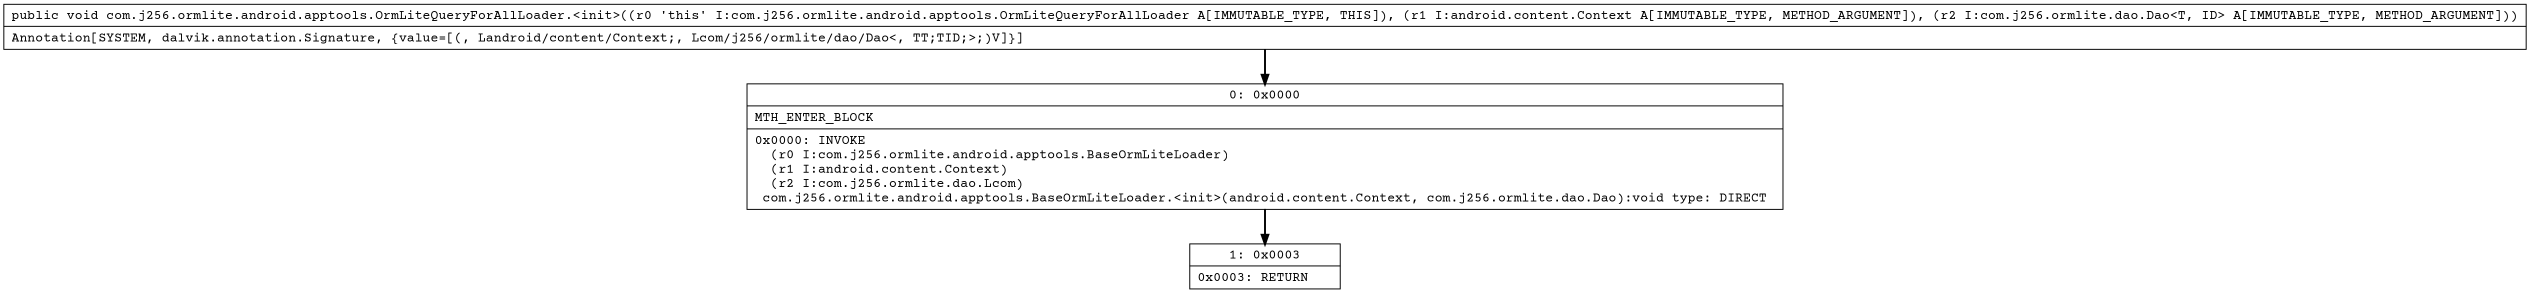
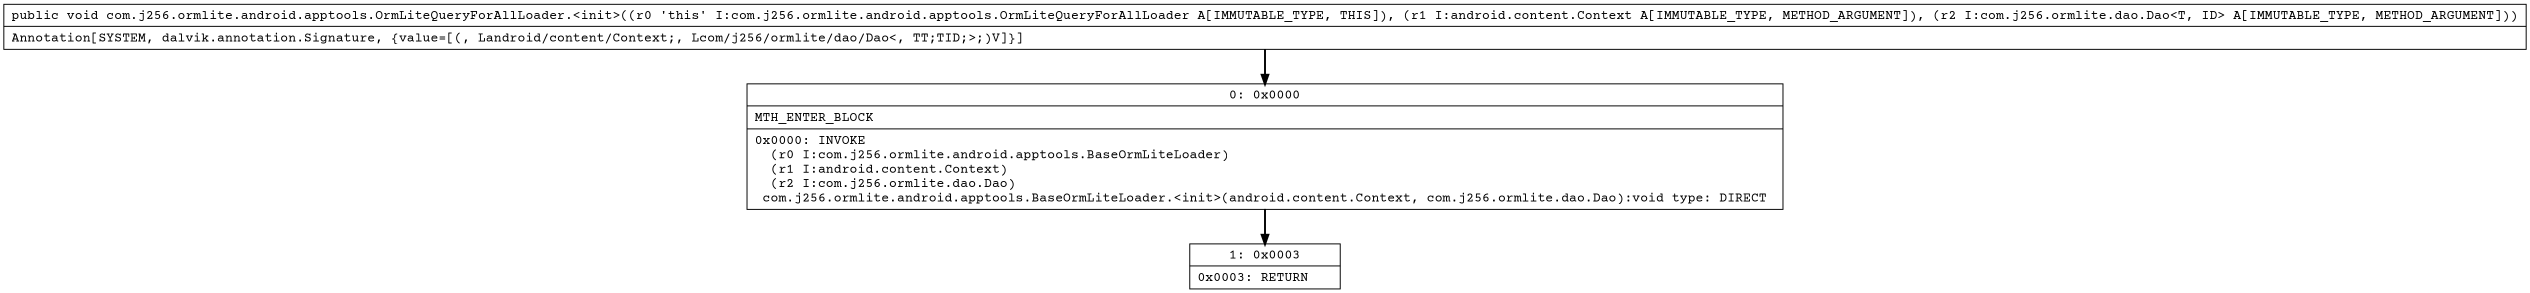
node "0: 0x0000": text "(r2 I:com.j256.ormlite.dao.Lcom)" -> "(r2 I:com.j256.ormlite.dao.Dao)"
